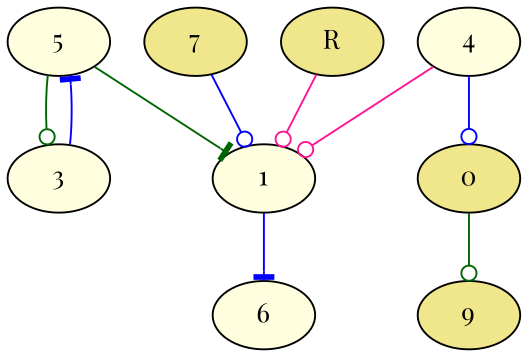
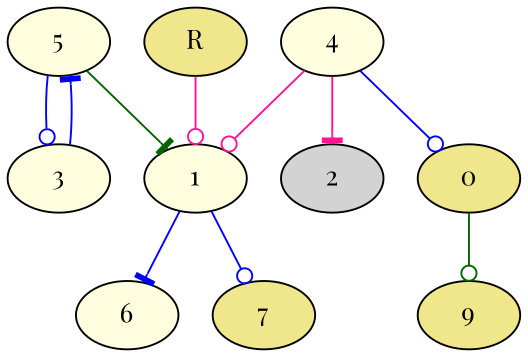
edge "5" -> "3": color darkgreen -> blue
edge "7" -> "1": reversed
node "2": added
